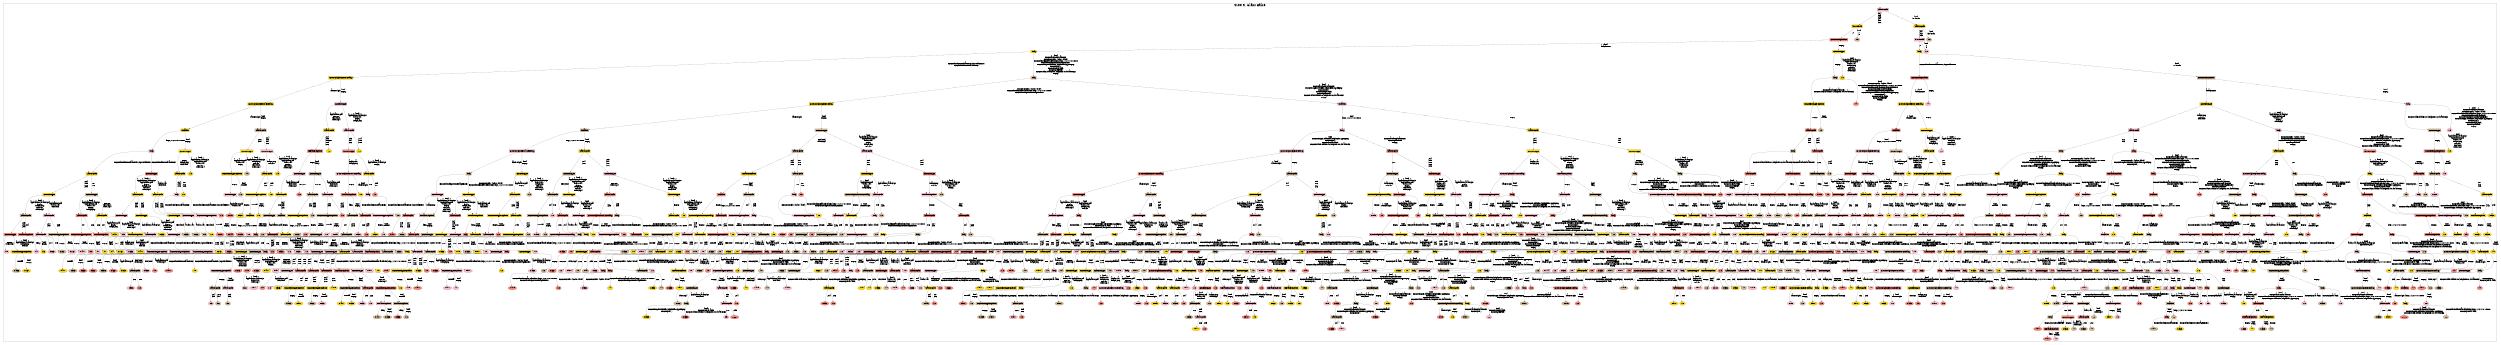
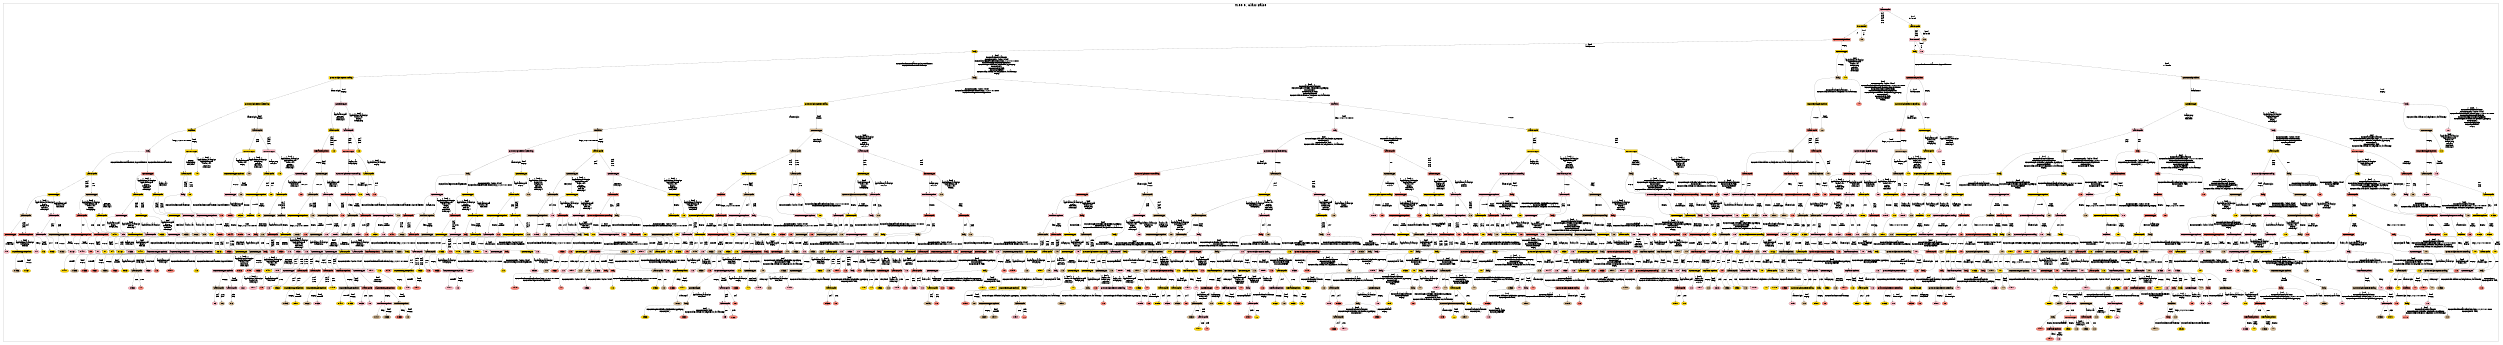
node "0.786": added
node "0.083": fillcolor lightpink -> gold
node "0.611": shape box -> ellipse
node "0.8": label "0.8" -> "5.8"
node "0.778": shape ellipse -> box
